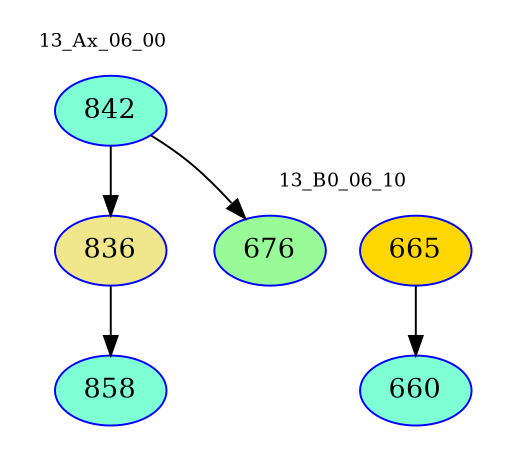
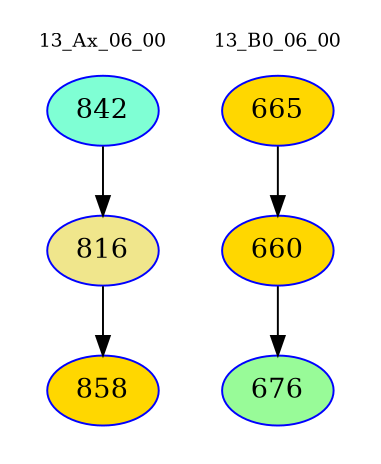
edge "842" -> "676": now "660" -> "676"
cluster "13_B0_06_10": label "13_B0_06_10" -> "13_B0_06_00"
node "836": label "836" -> "816"
node "858": fillcolor aquamarine -> gold
node "660": fillcolor aquamarine -> gold
